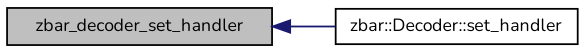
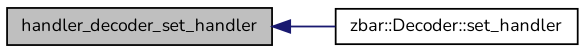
node "zbar_decoder_set_handler": label "zbar_decoder_set_handler" -> "handler_decoder_set_handler"
